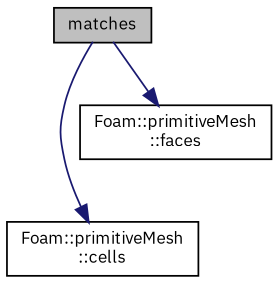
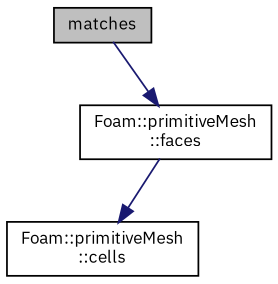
edge "matches" -> "Foam::primitiveMesh ::cells": now "Foam::primitiveMesh ::faces" -> "Foam::primitiveMesh ::cells"
